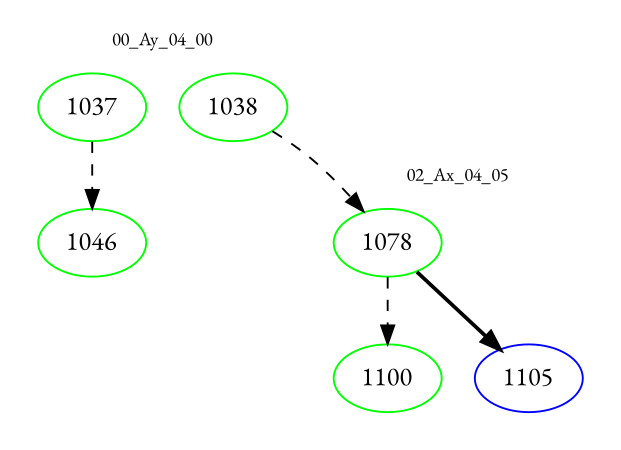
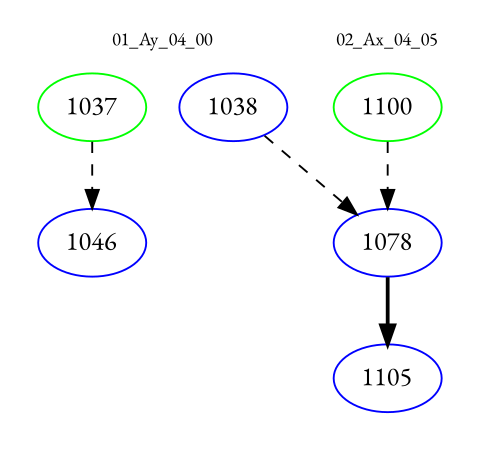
cluster "00_Ay_04_00": label "00_Ay_04_00" -> "01_Ay_04_00"
node "1038": color green -> blue
node "1046": color green -> blue
node "1078": color green -> blue
edge "1078" -> "1100": reversed
